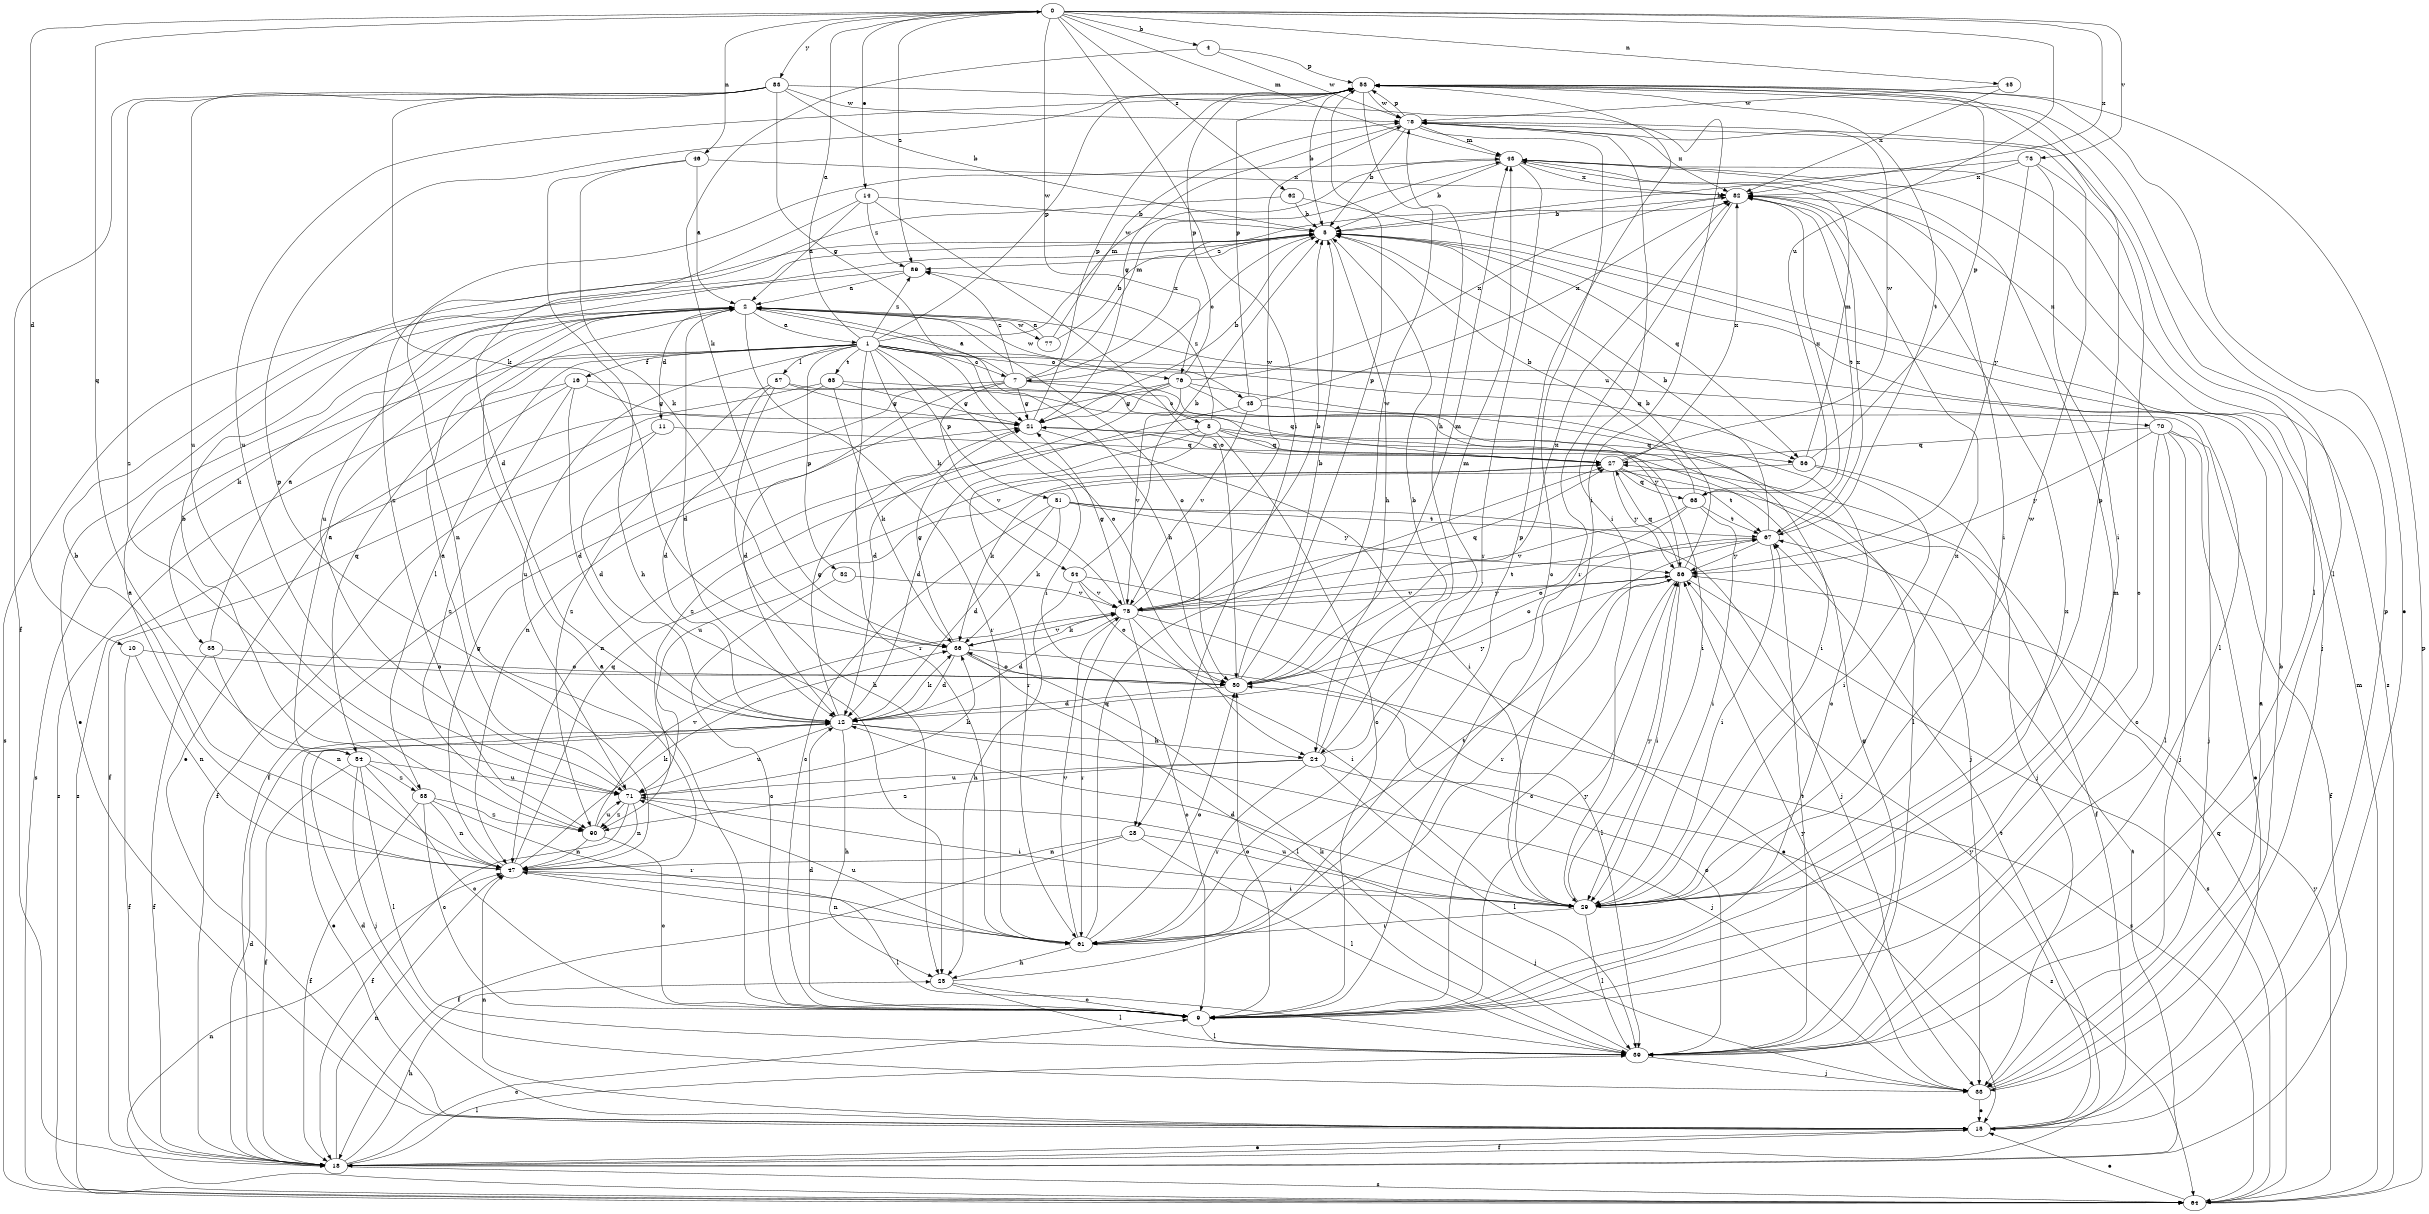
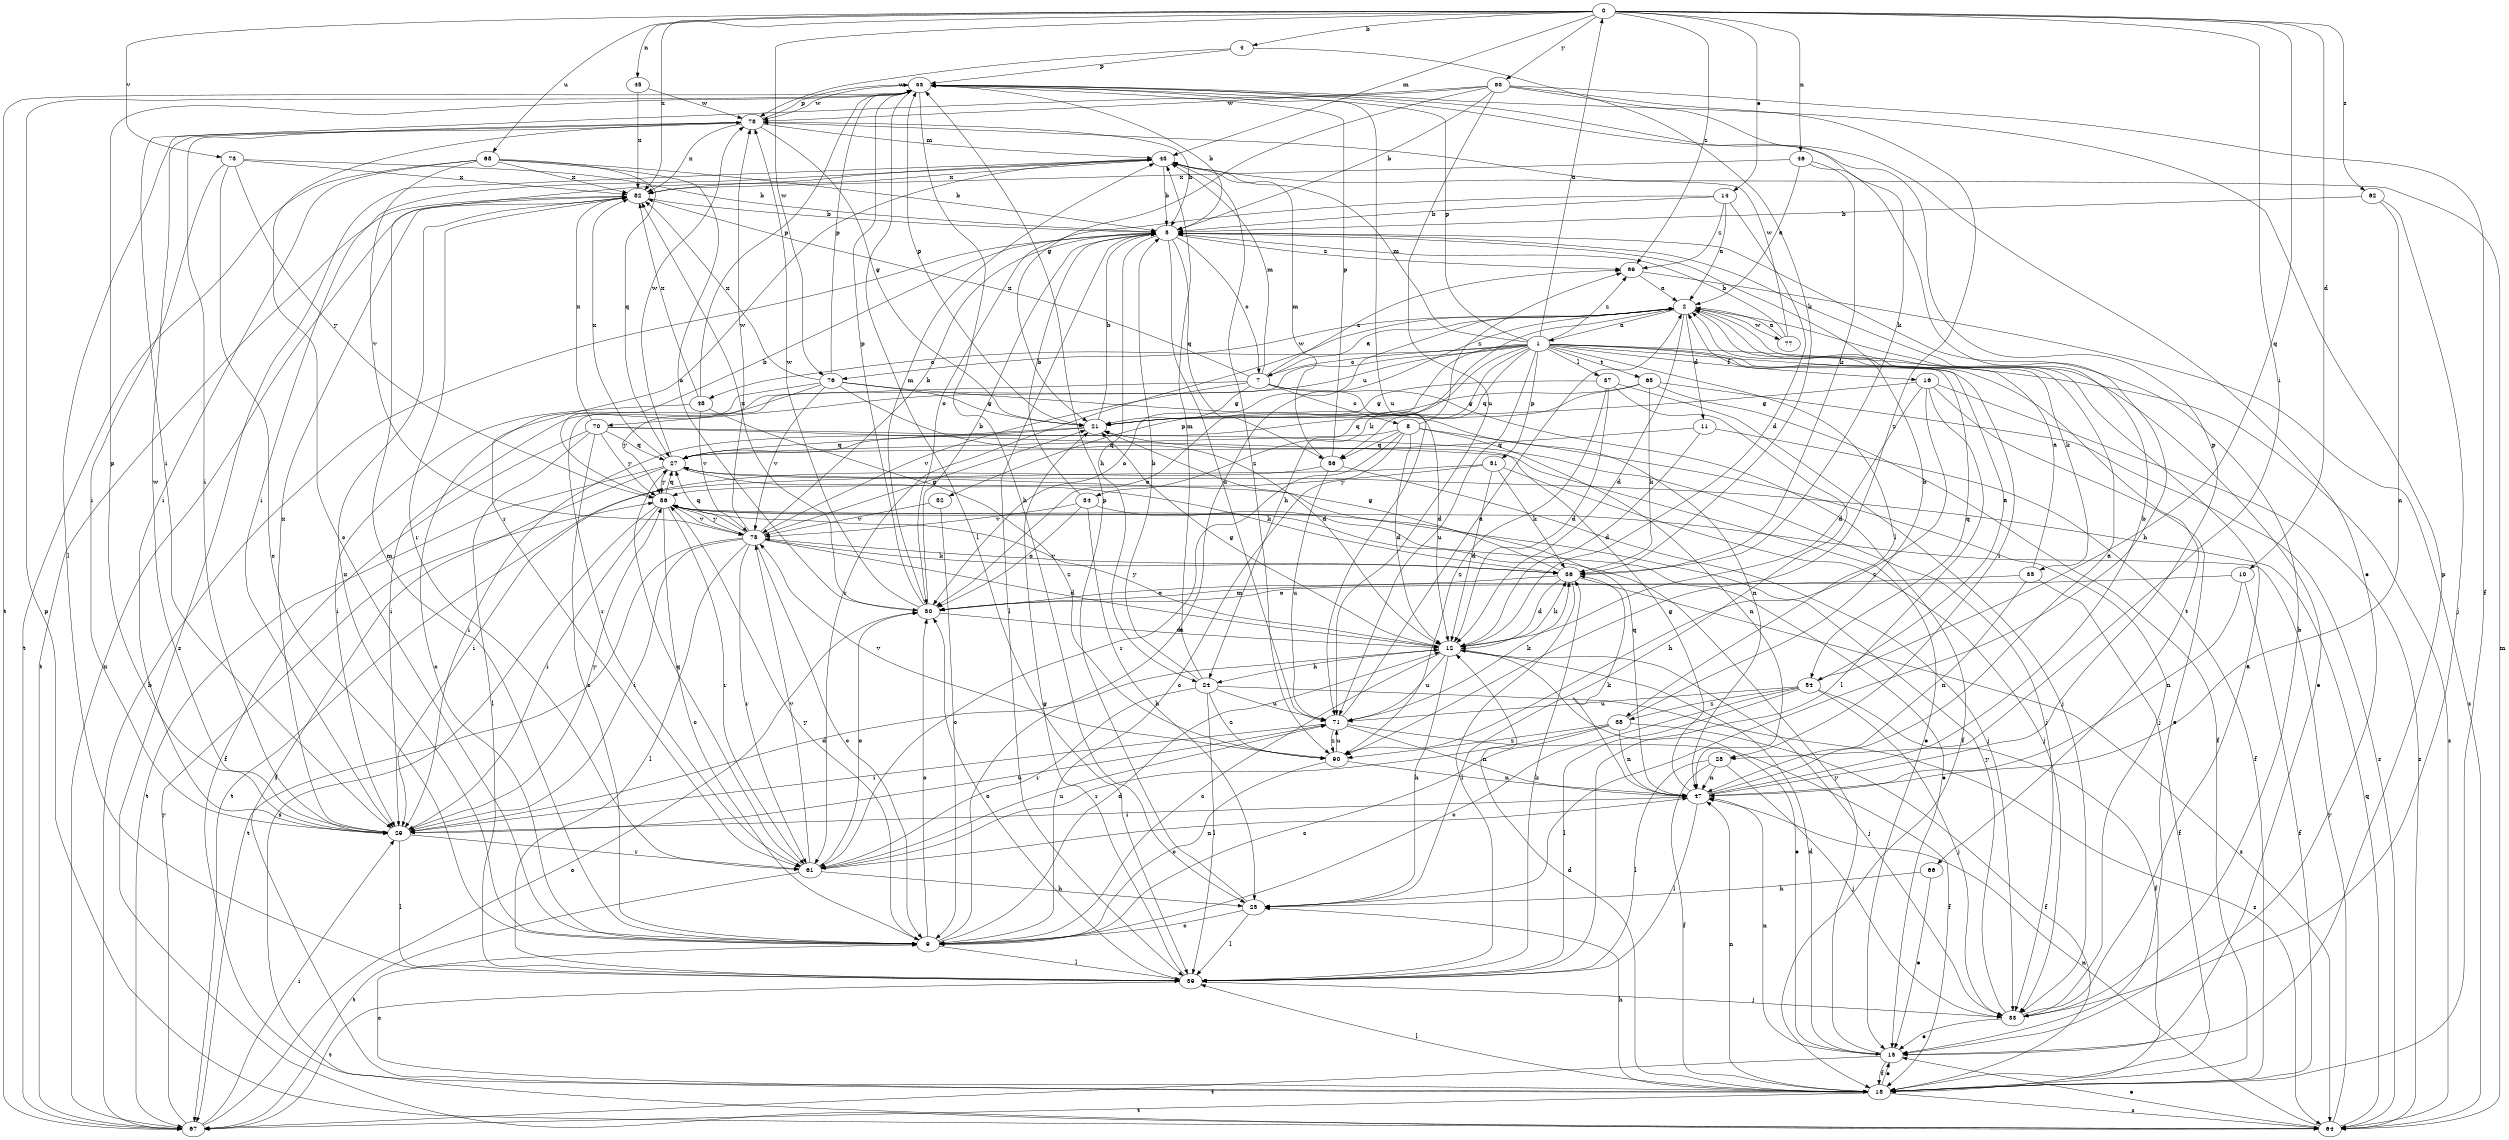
edge "53" -> "24": now "53" -> "25"
edge "27" -> "68": reversed
edge "35" -> "50": label "o" -> "m"
node "66": added
edge "51" -> "9": now "12" -> "9"
